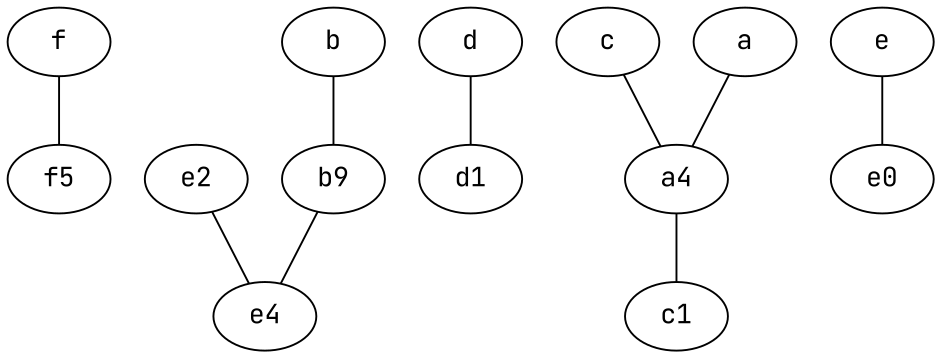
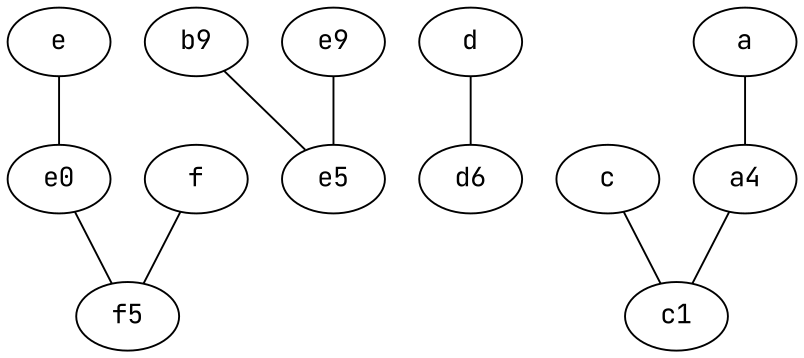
node "b": removed
edge "c" -- "a4": now "c" -- "c1"
node "e2": label "e2" -> "e9"
node "d1": label "d1" -> "d6"
edge "e0" -- "f5": added
node "e4": label "e4" -> "e5"
